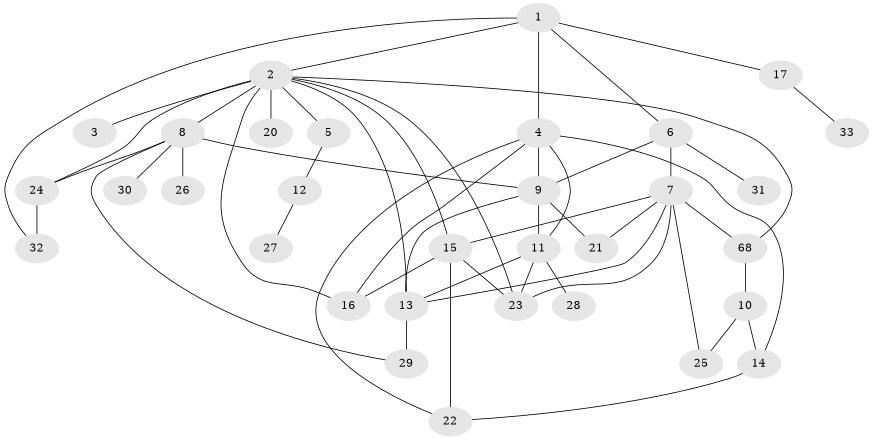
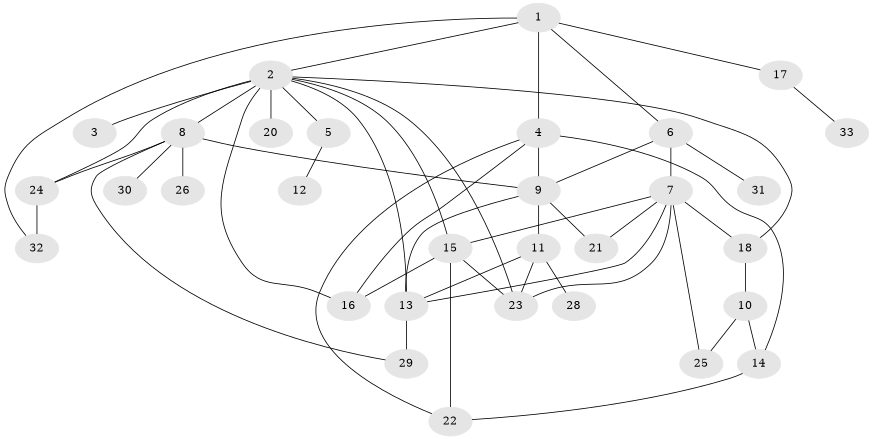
edge "4" -- "11": removed
node "27": removed
node "68": label "68" -> "18"
